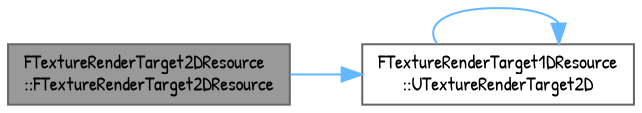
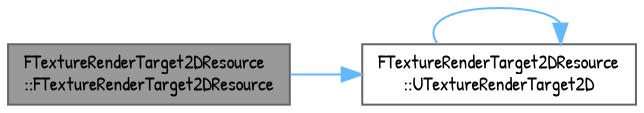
node "FTextureRenderTarget1DResource ::UTextureRenderTarget2D": label "FTextureRenderTarget1DResource ::UTextureRenderTarget2D" -> "FTextureRenderTarget2DResource ::UTextureRenderTarget2D"
